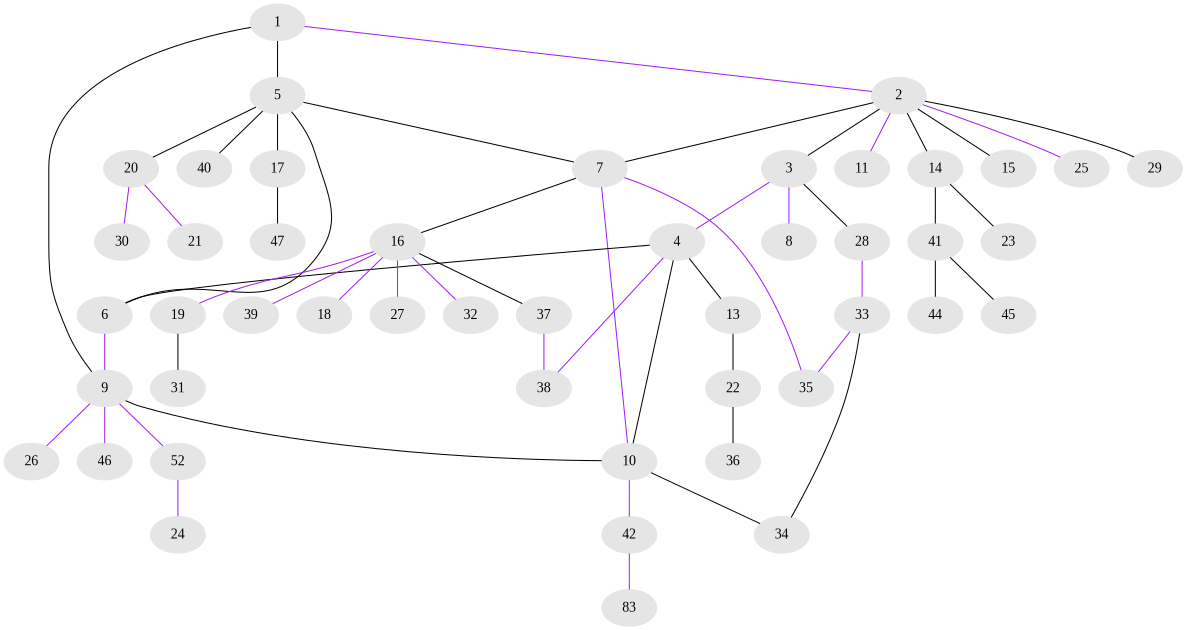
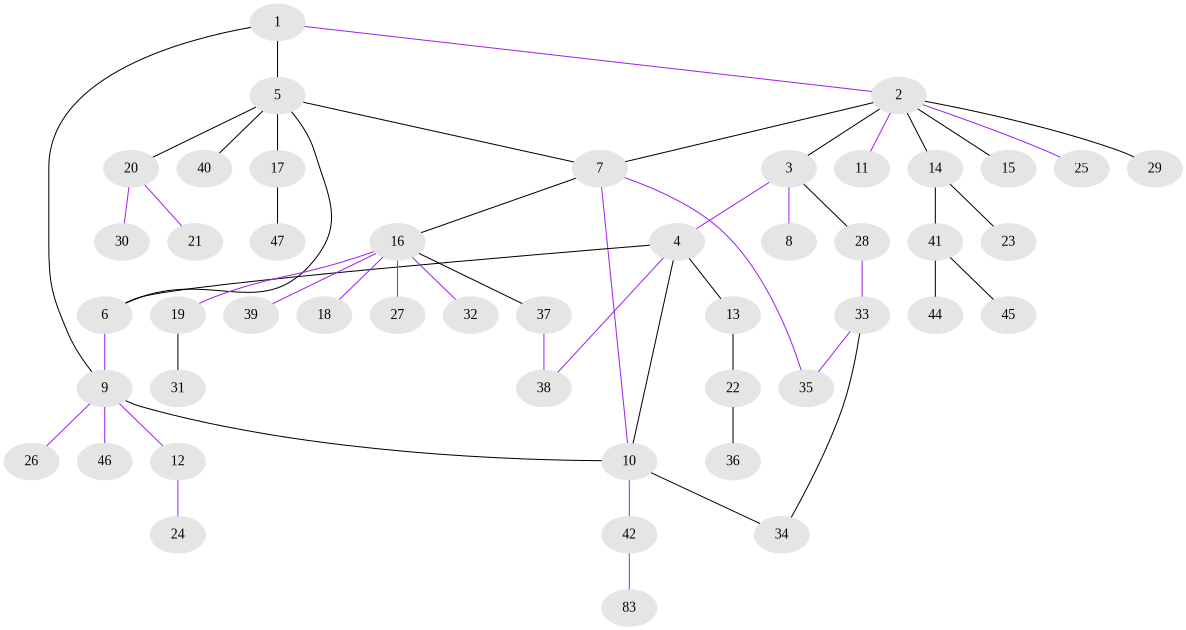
node "52": label "52" -> "12"
